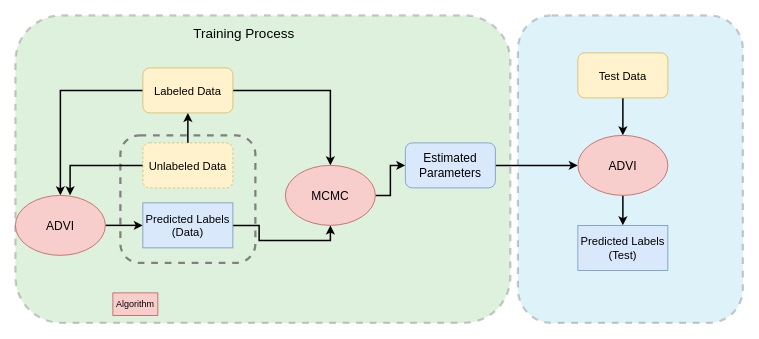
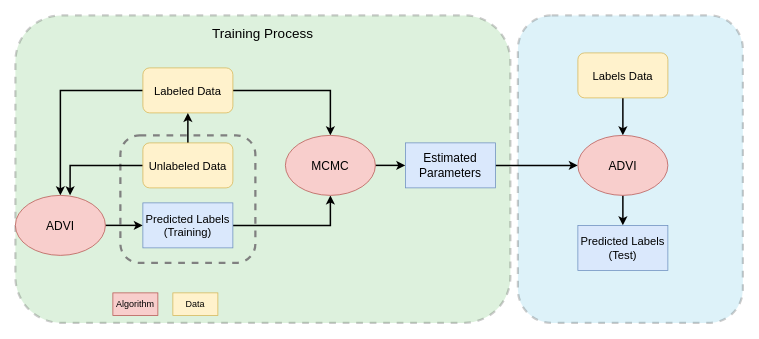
node "Training Process": moved (244, 34) -> (263, 34)
node "Test Data": label "Test Data" -> "Labels Data"
node "Unlabeled Data": style dashed -> solid
node "Estimated Parameters": shape rounded rectangle -> rectangle
node "MCMC": moved (330, 195) -> (330, 165)
node "Predicted Labels (Data)": label "Predicted Labels (Data)" -> "Predicted Labels (Training)"
node "Data": added
